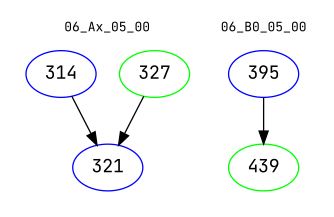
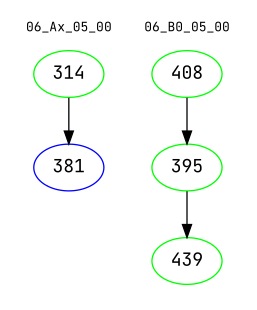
node "314": color blue -> green
node "327": removed
node "408": added
node "395": color blue -> green
node "321": label "321" -> "381"
